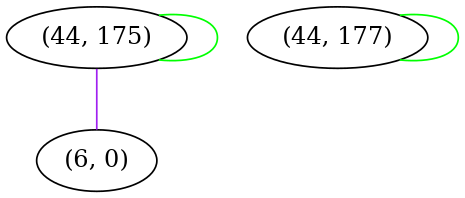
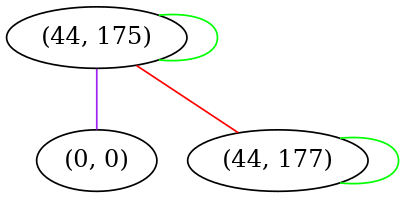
edge "(44, 175)" -- "(44, 177)": added
node "(6, 0)": label "(6, 0)" -> "(0, 0)"
